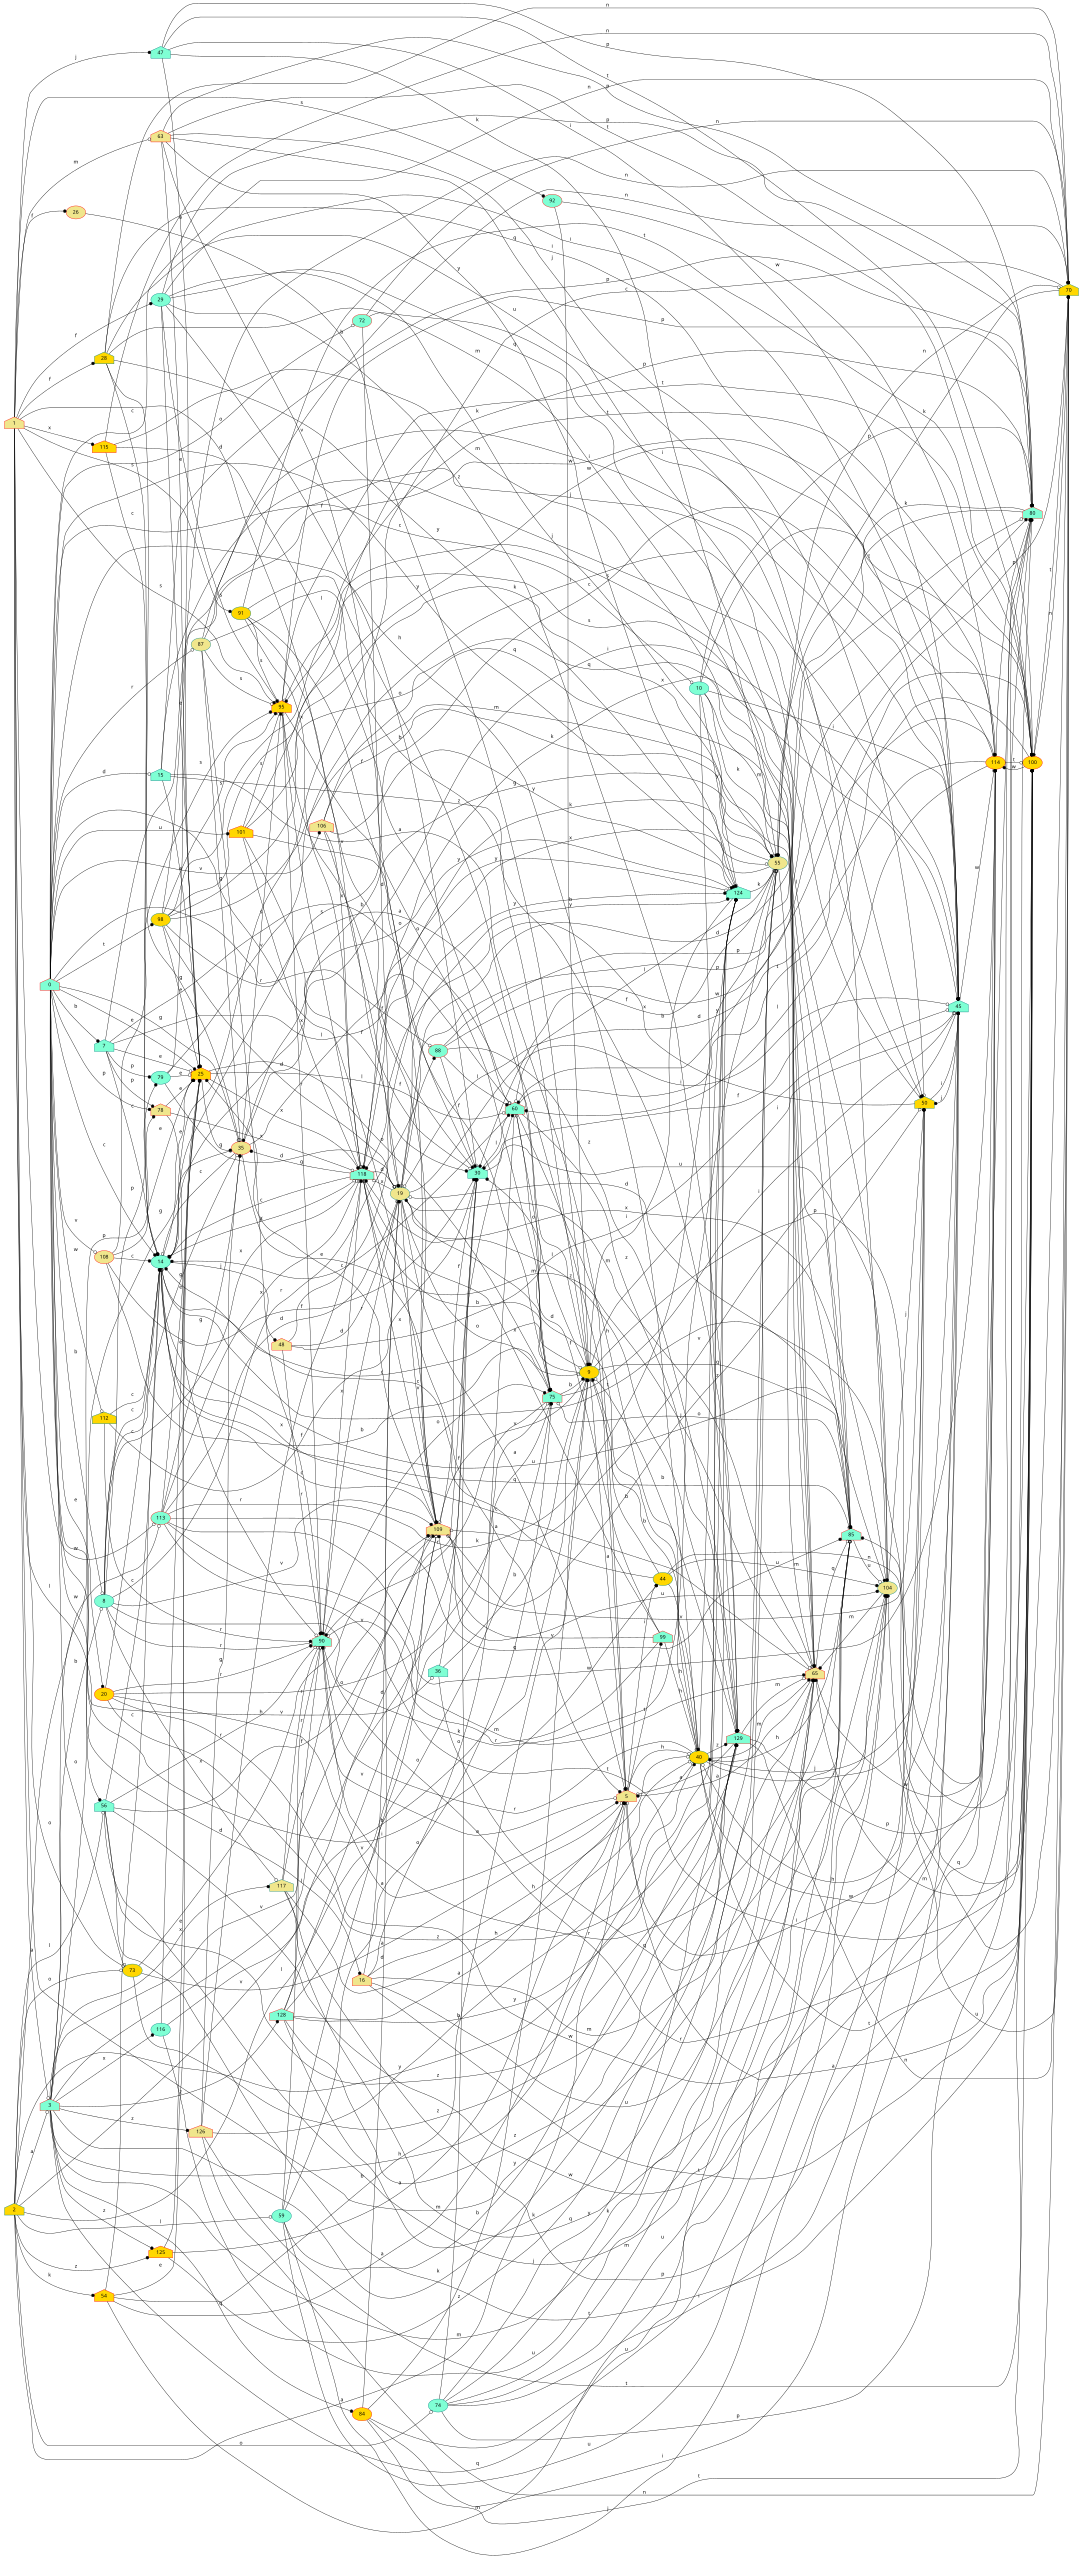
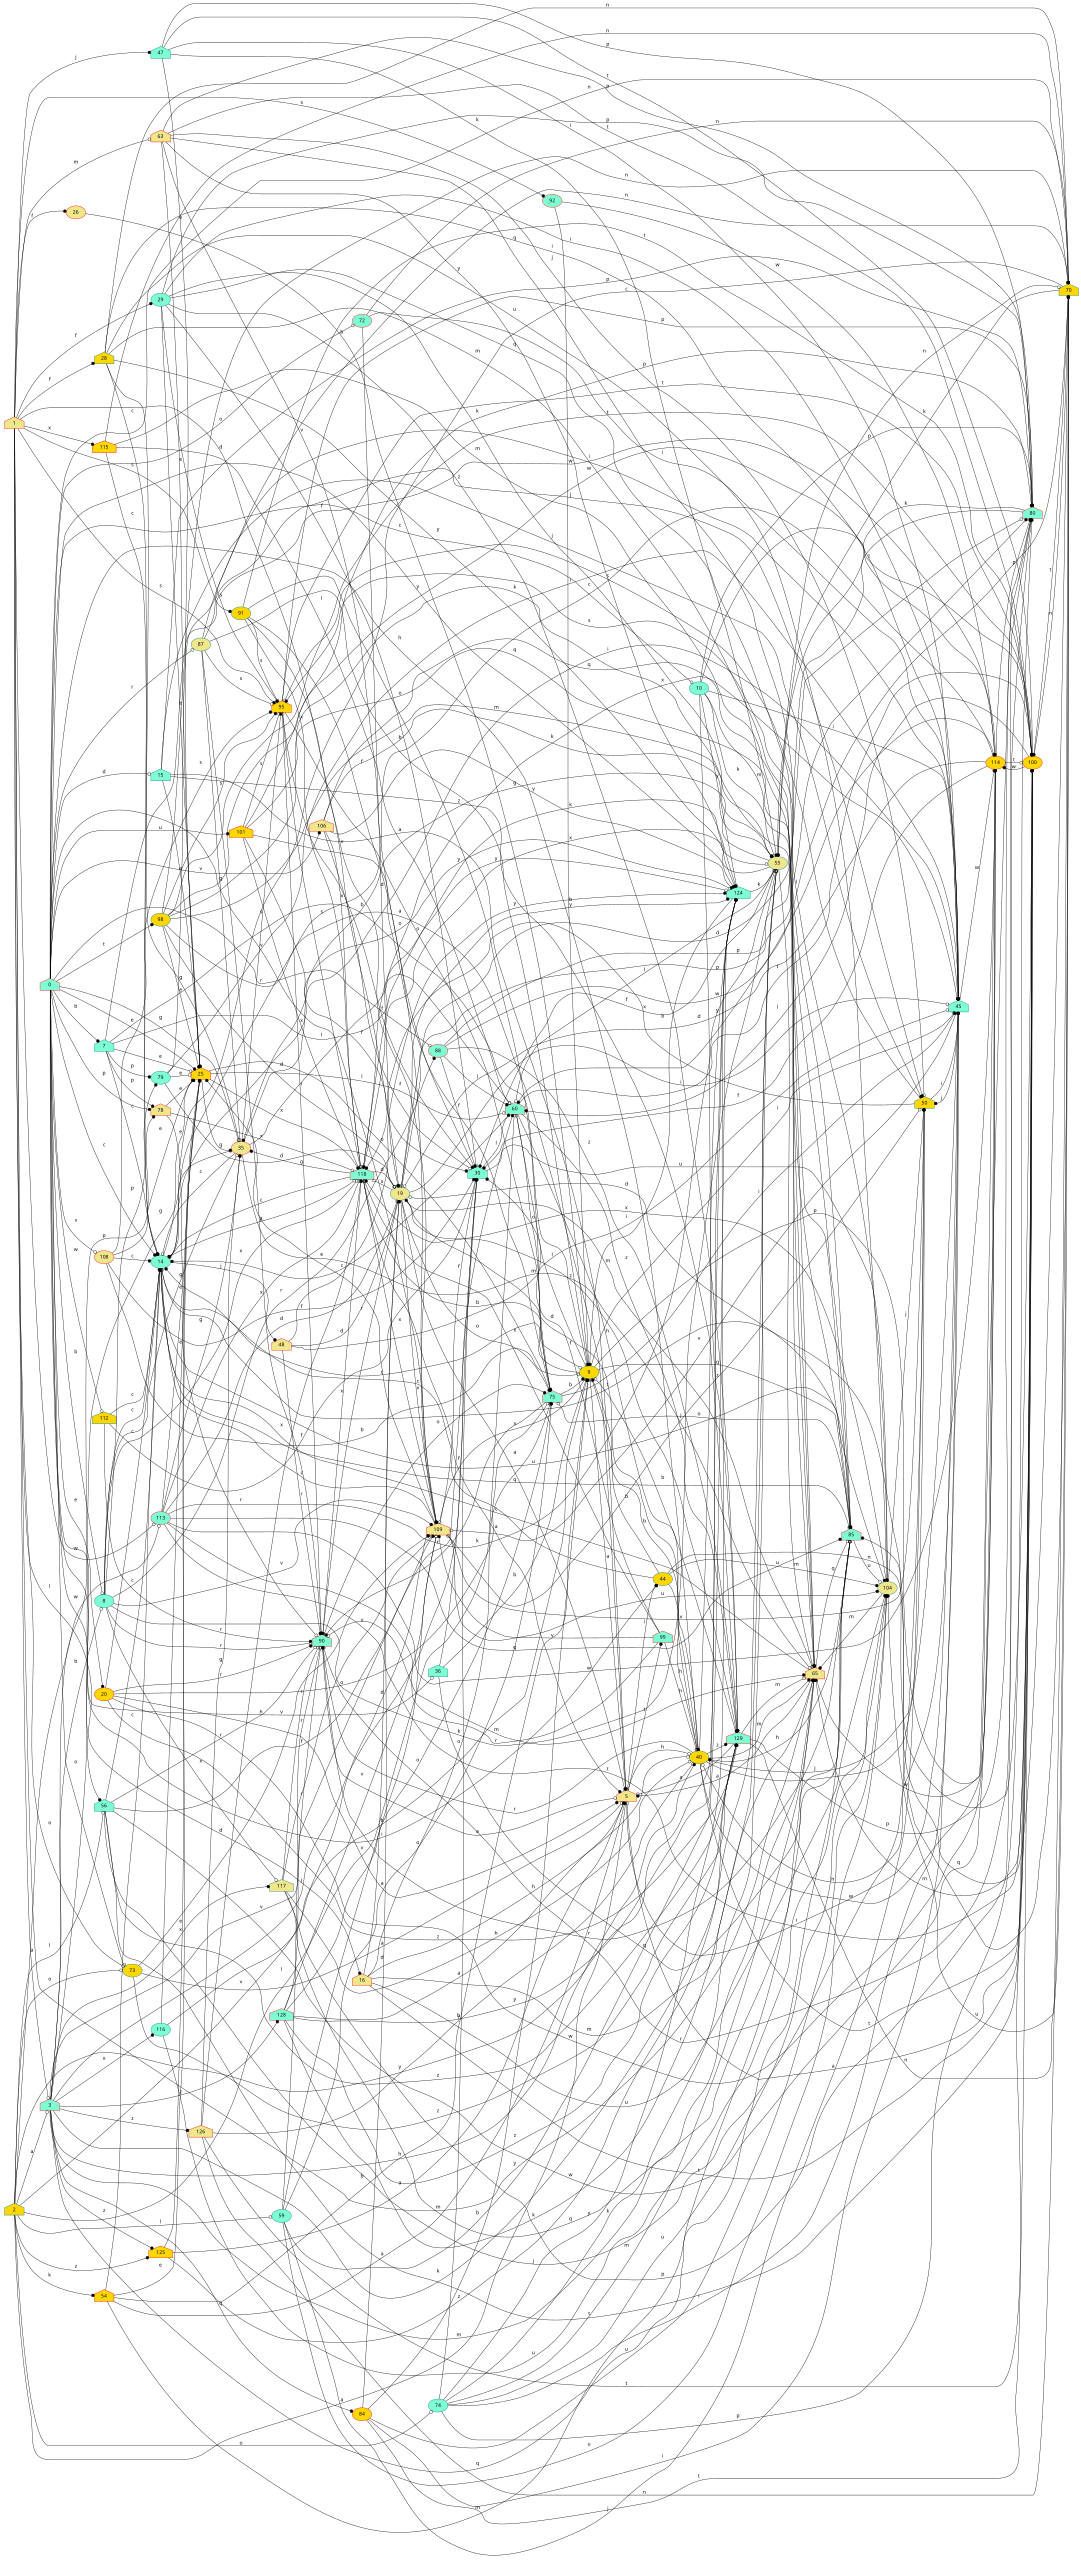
edge "75" -> "45": arrowhead odot -> dot
